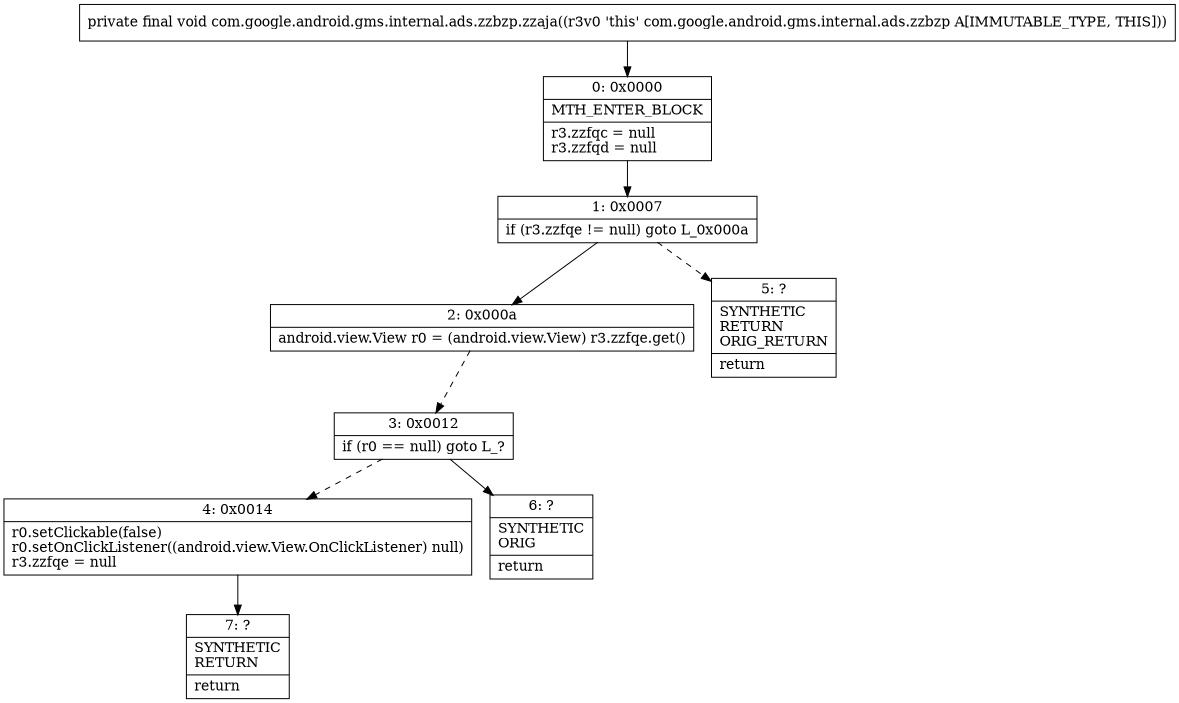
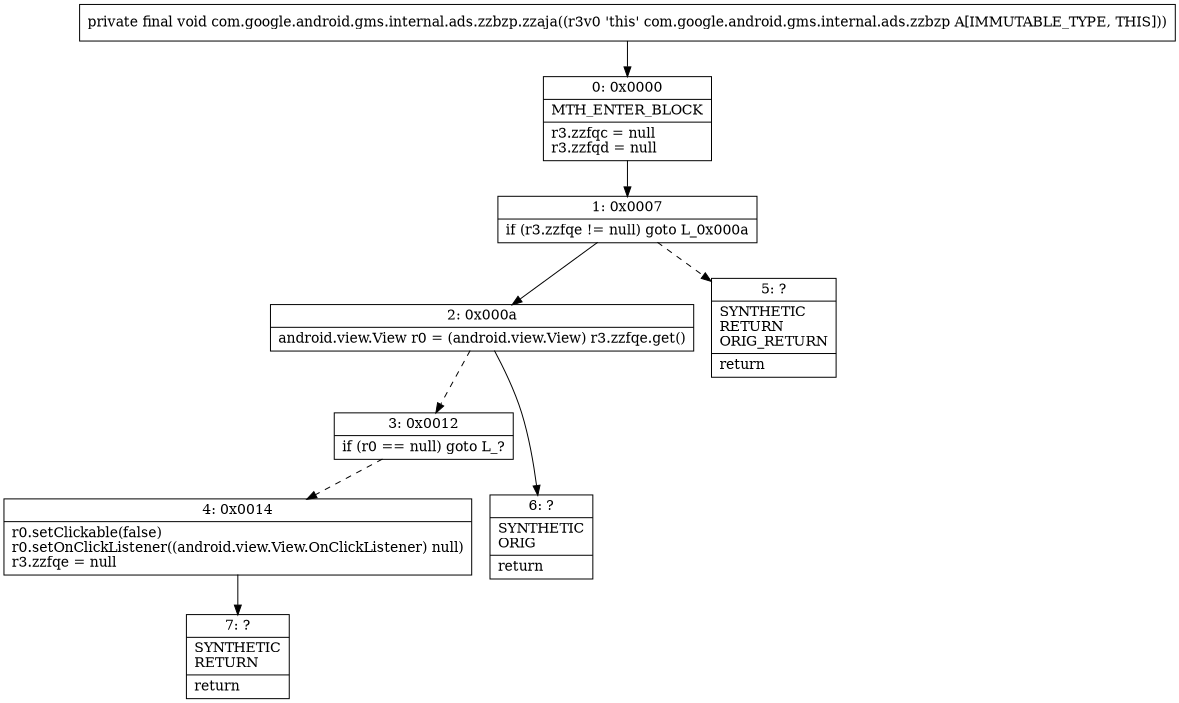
edge "3: 0x0012" -> "6: ?": now "2: 0x000a" -> "6: ?"
